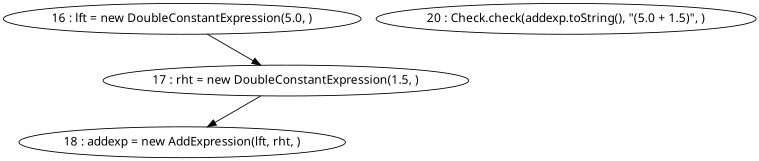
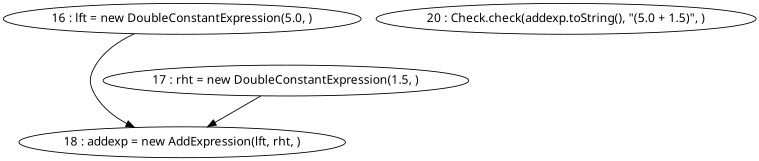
edge "16 : lft = new DoubleConstantExpression(5.0, )" -> "17 : rht = new DoubleConstantExpression(1.5, )": now "16 : lft = new DoubleConstantExpression(5.0, )" -> "18 : addexp = new AddExpression(lft, rht, )"
